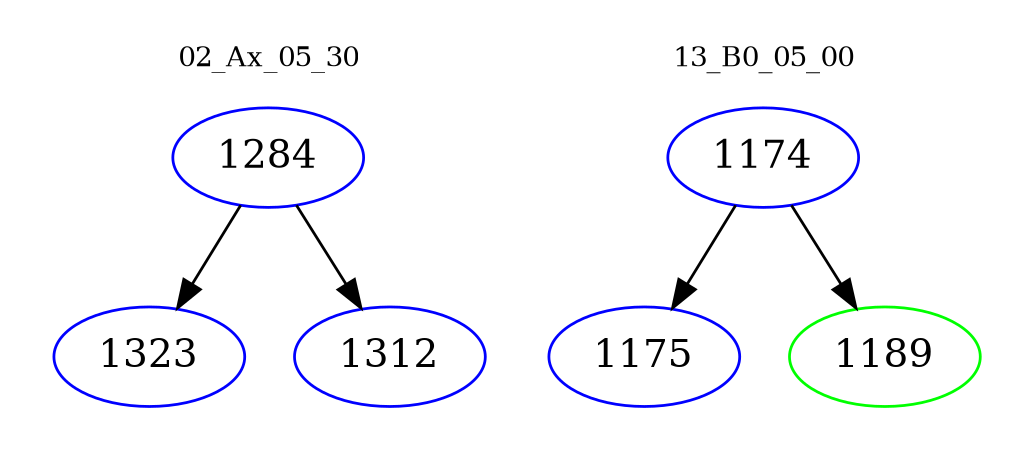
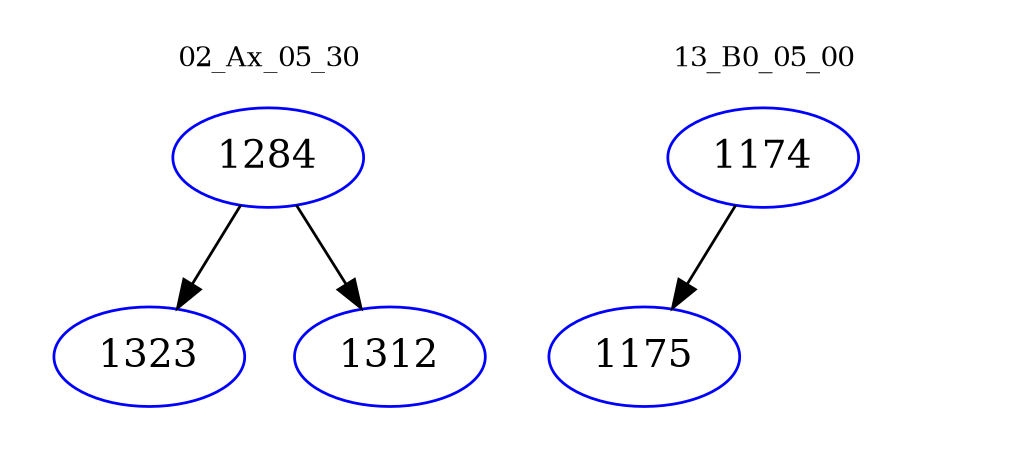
node "1189": removed
